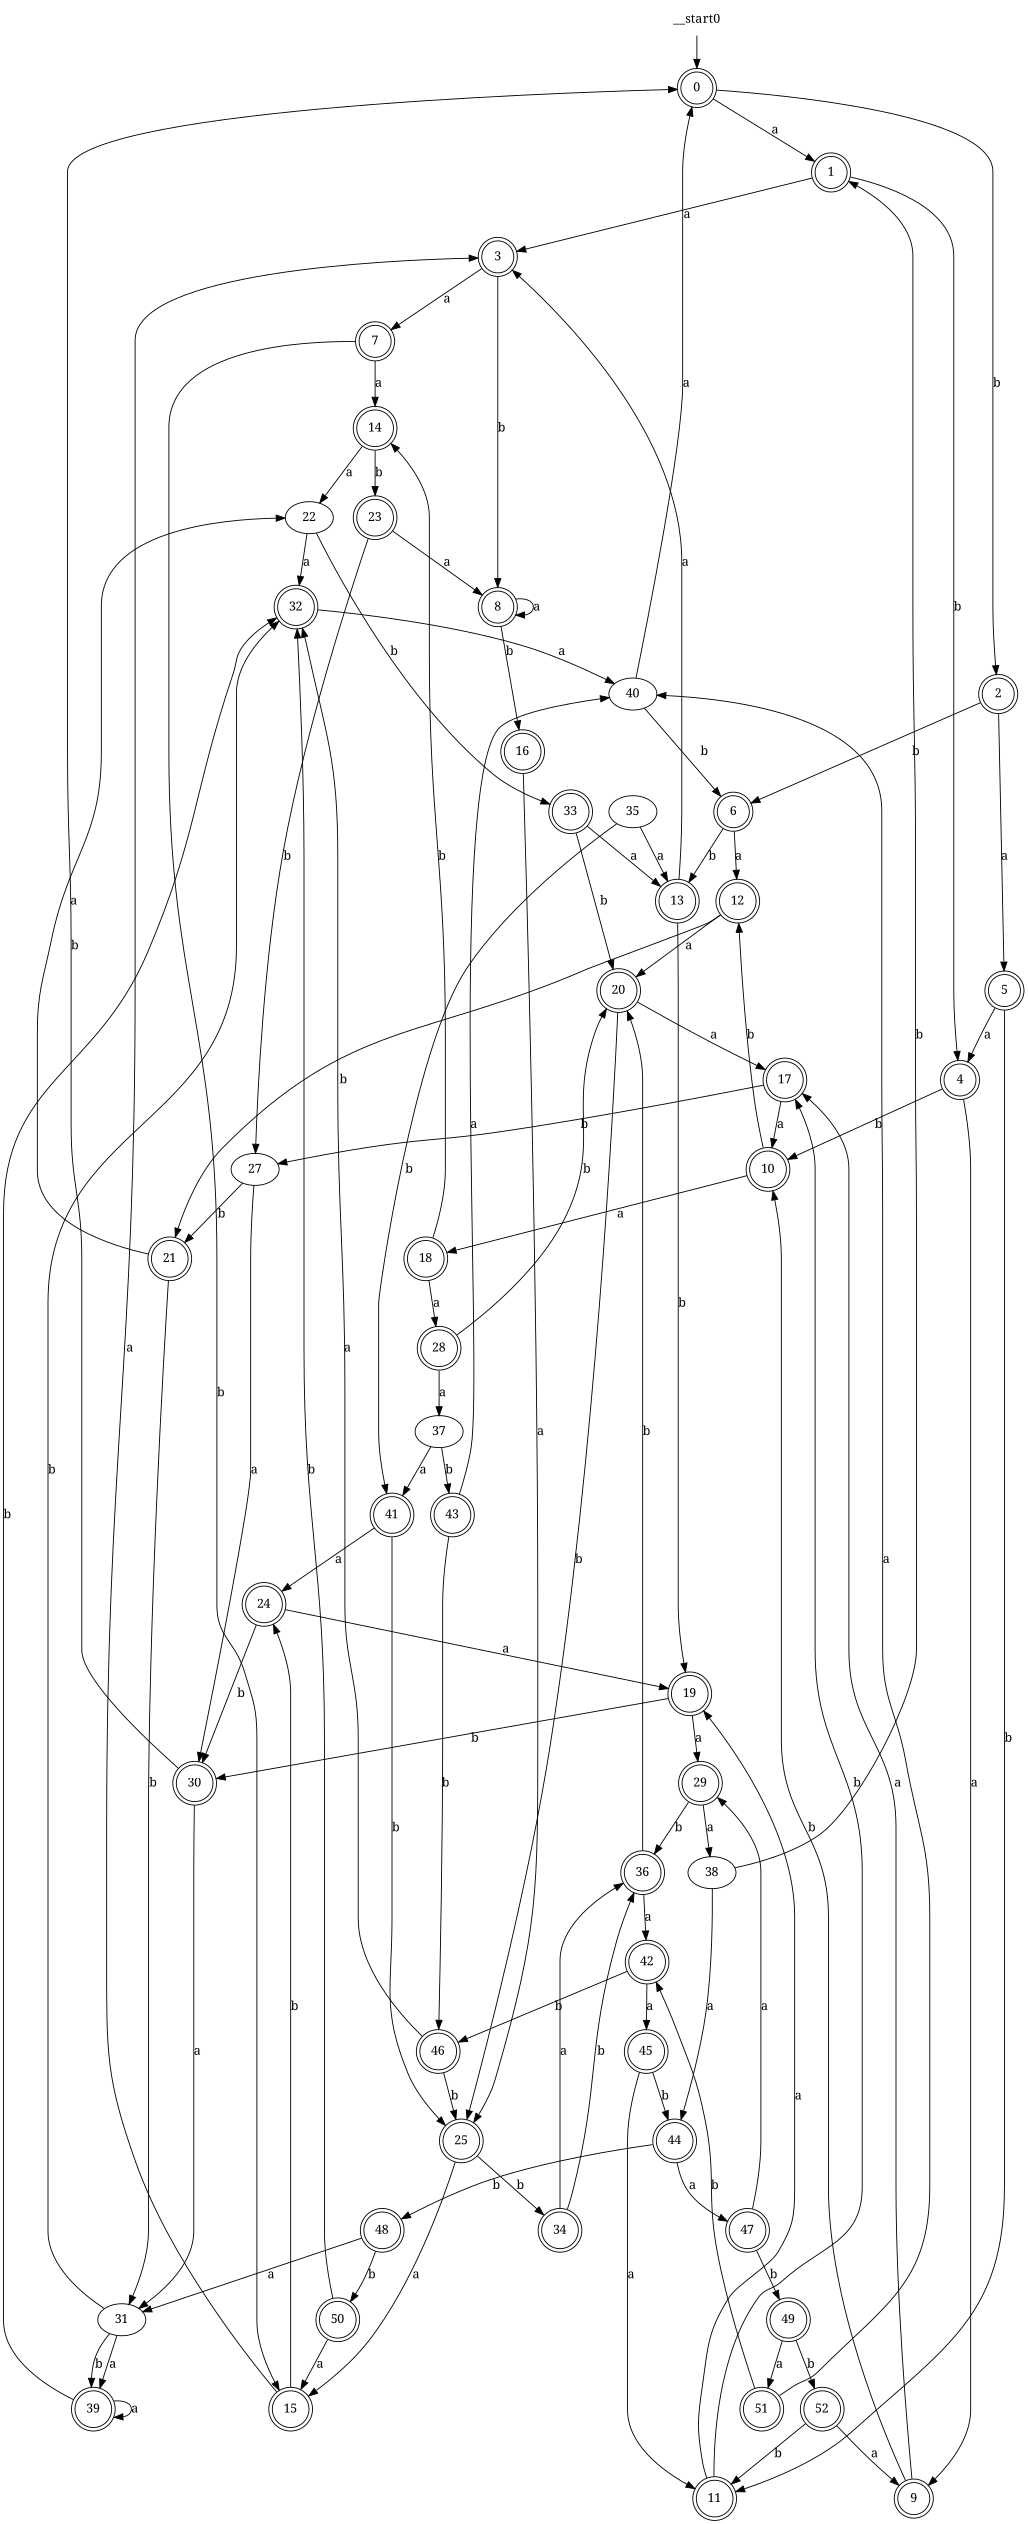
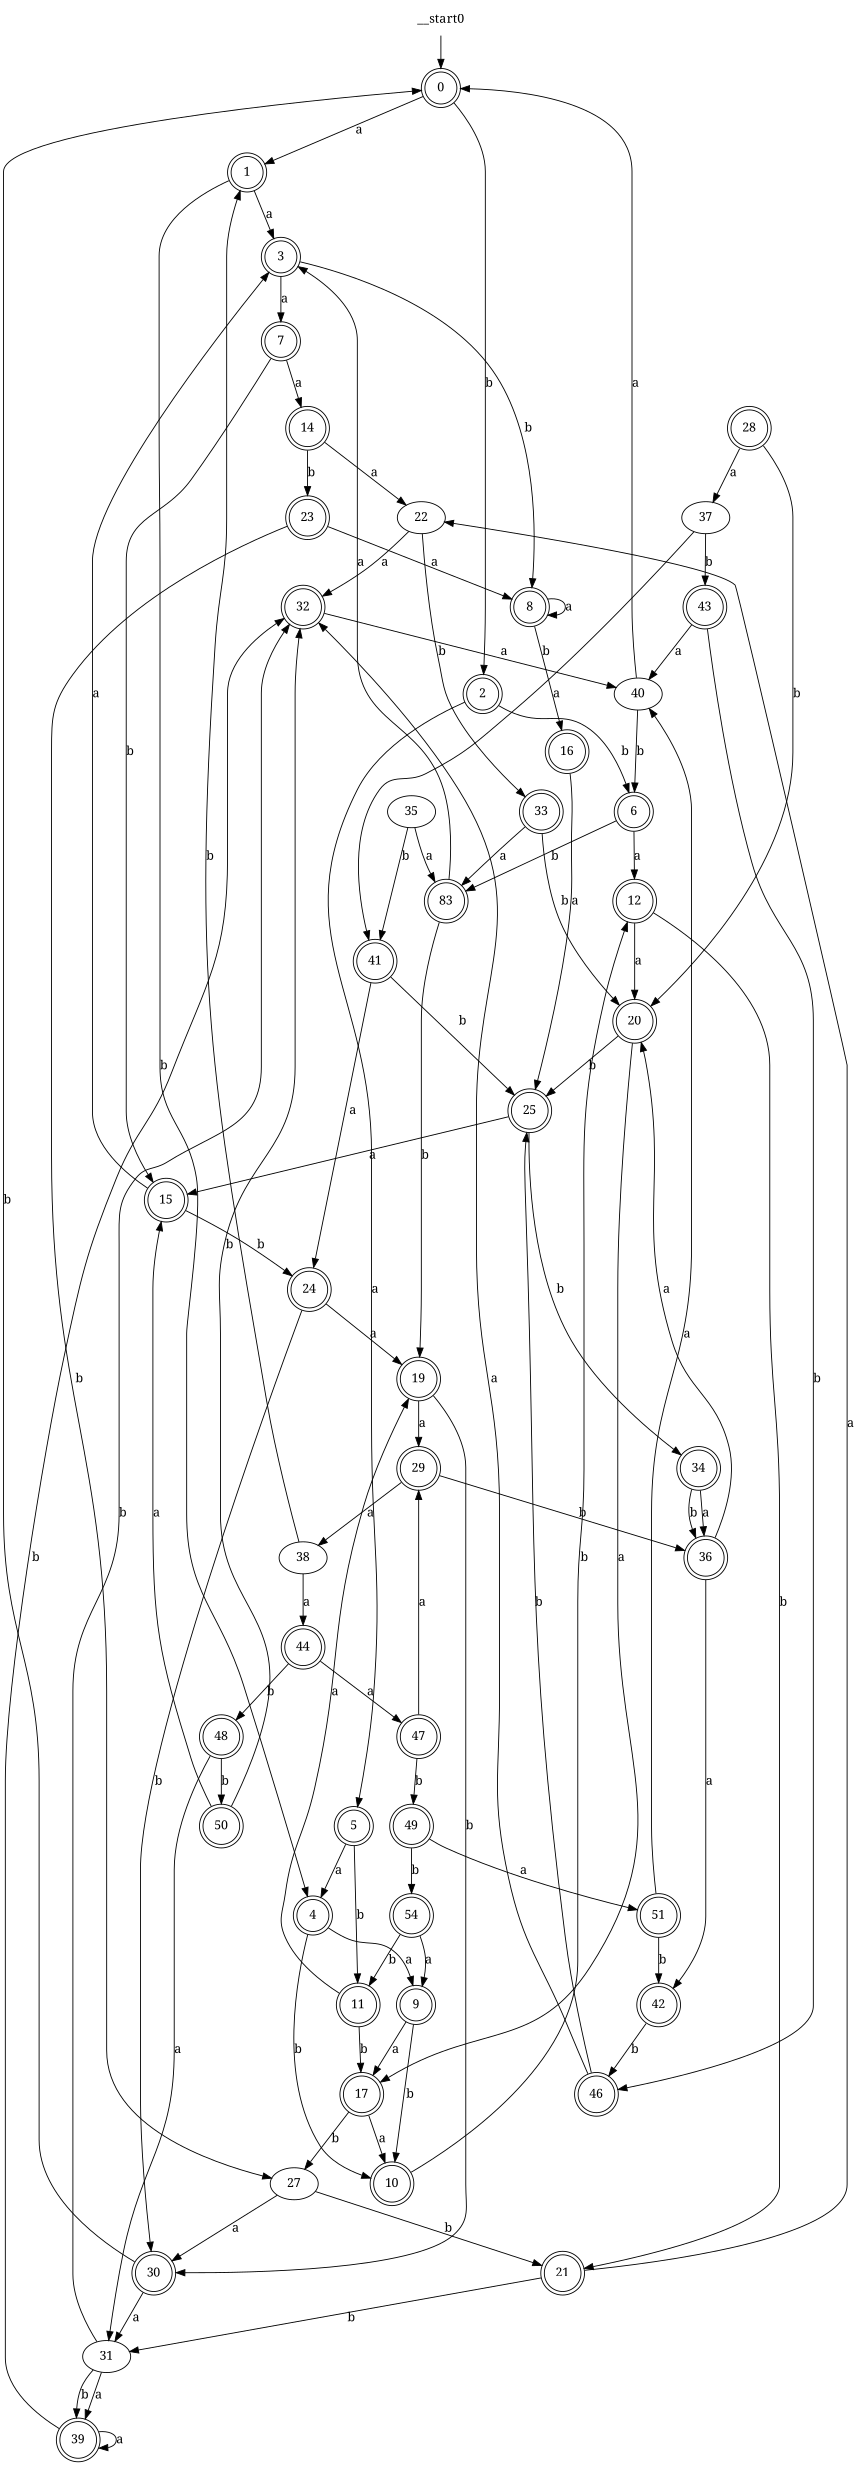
node "13": label "13" -> "83"
node "18": removed
edge "36" -> "20": label "b" -> "a"
node "45": removed
node "52": label "52" -> "54"
